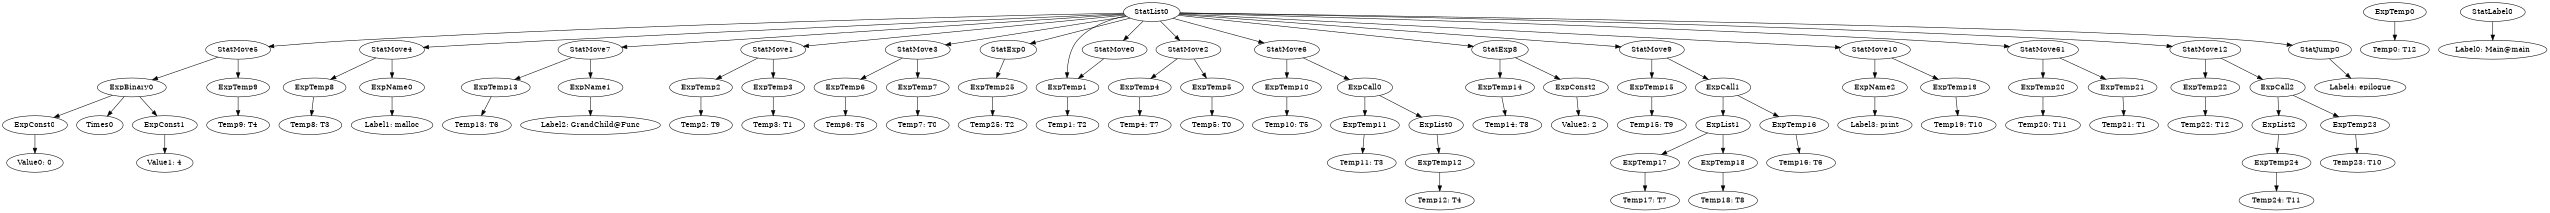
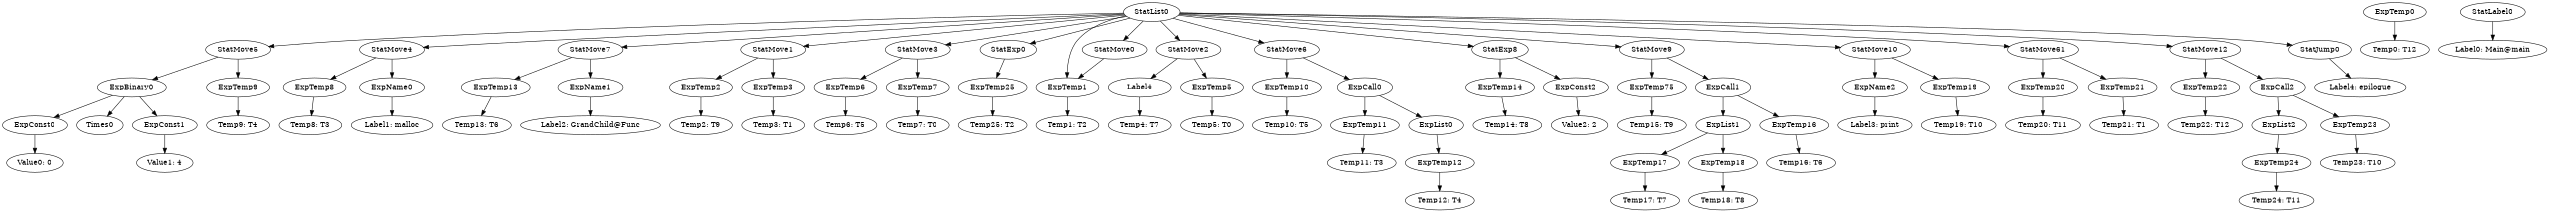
node "ExpTemp4": label "ExpTemp4" -> "Label4"
node "ExpTemp15": label "ExpTemp15" -> "ExpTemp75"
